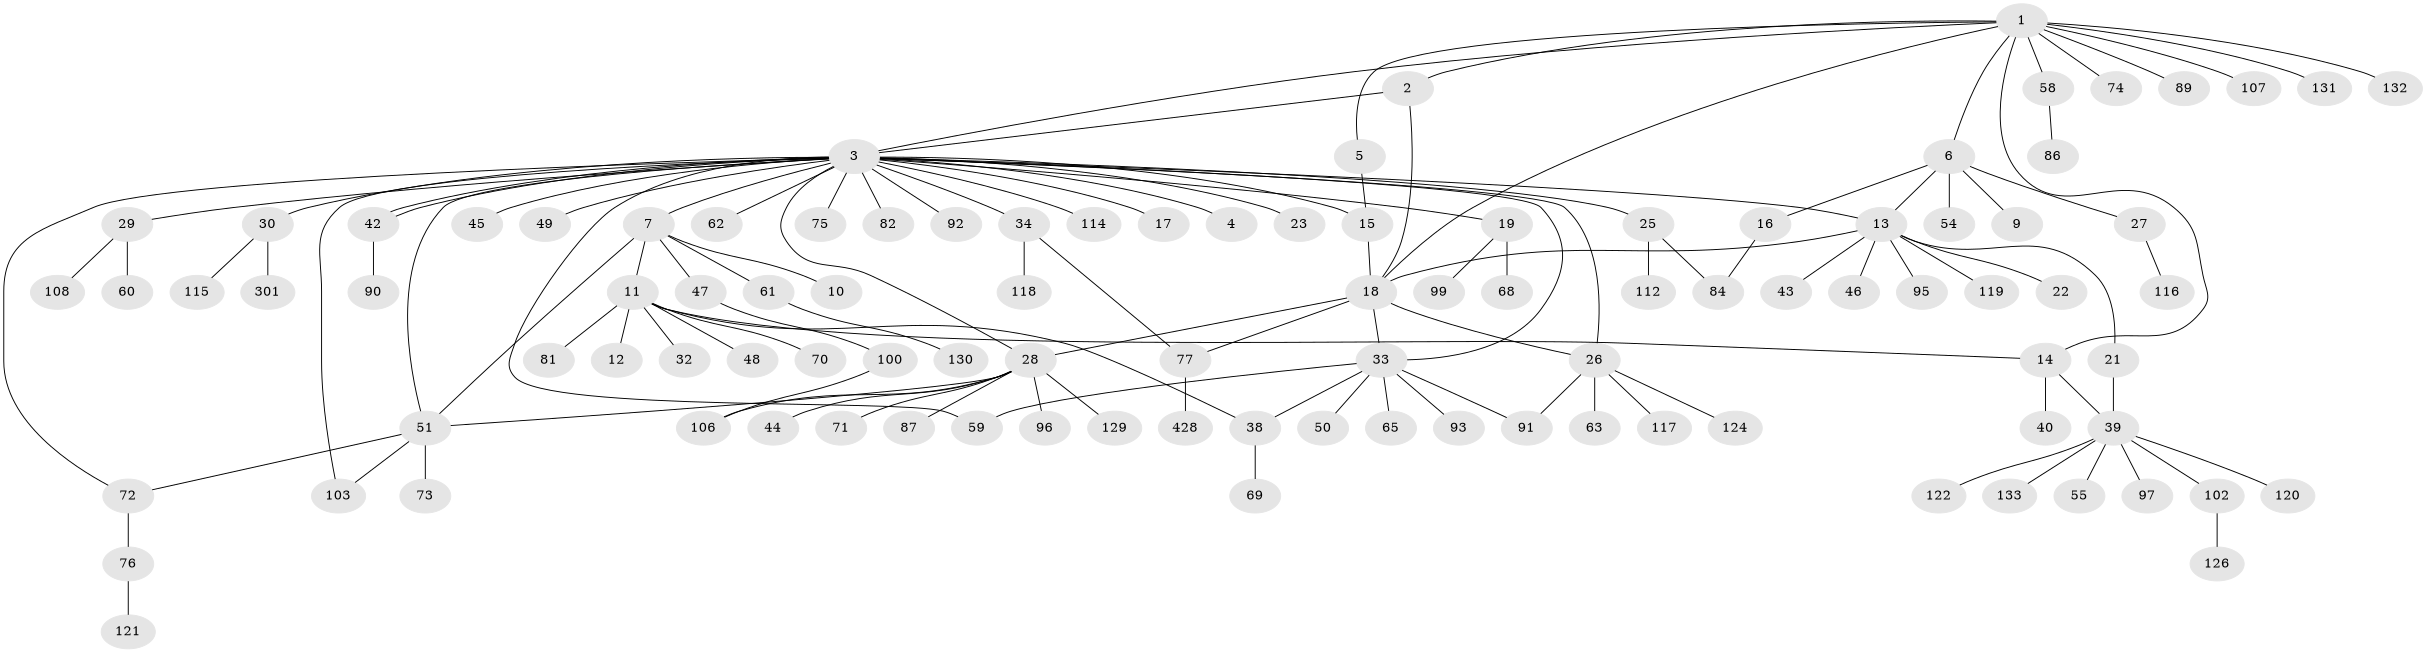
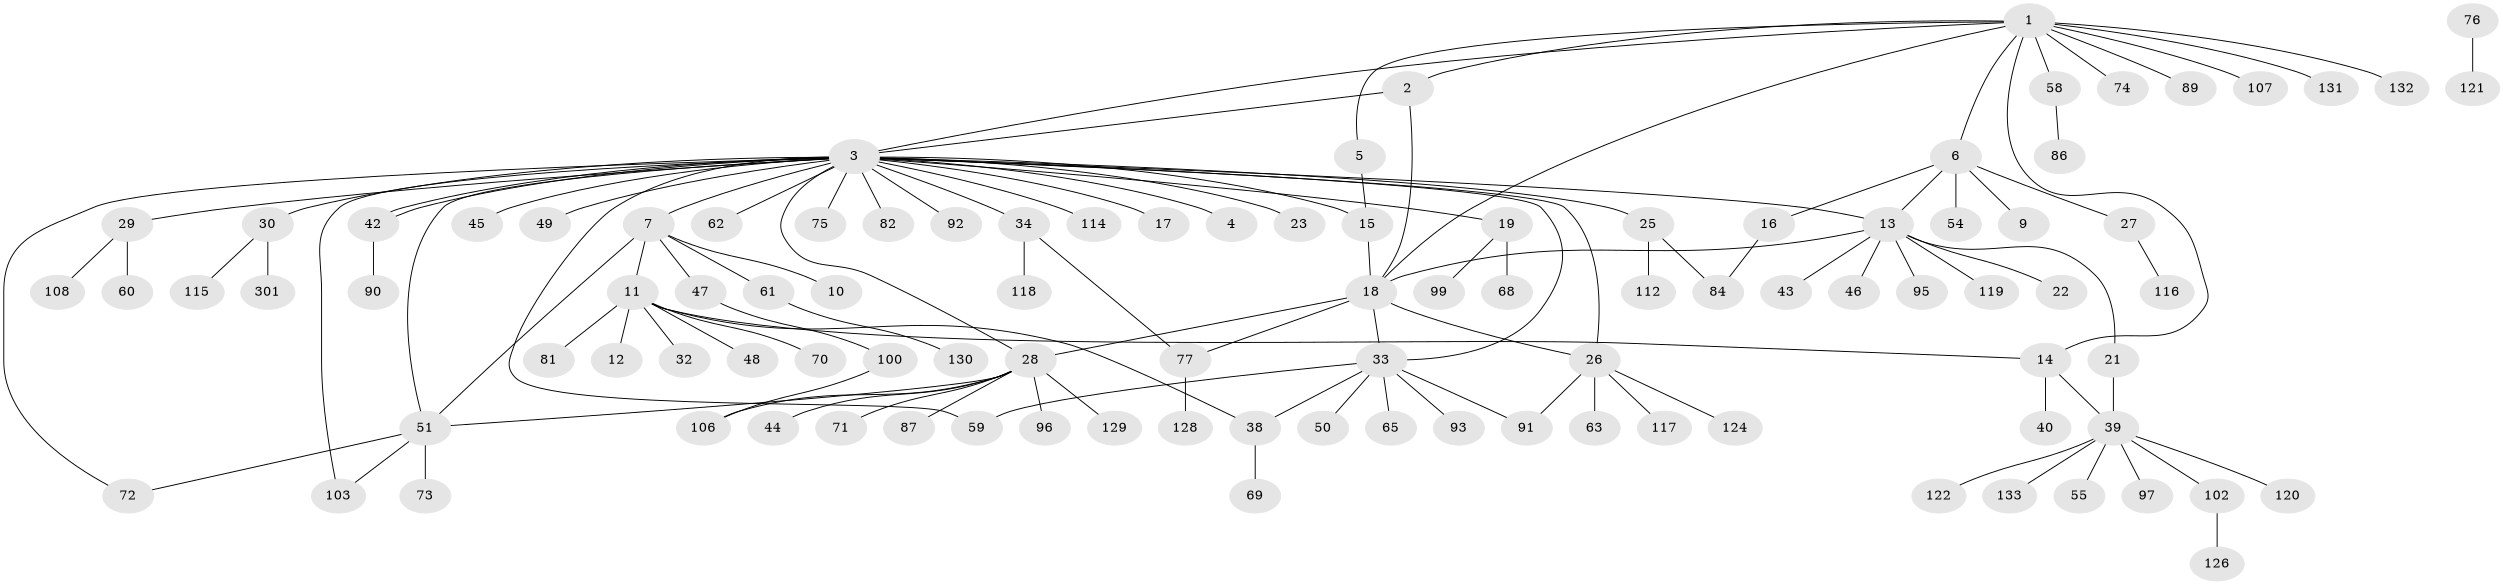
node "428": label "428" -> "128"
edge "72" -- "76": removed
